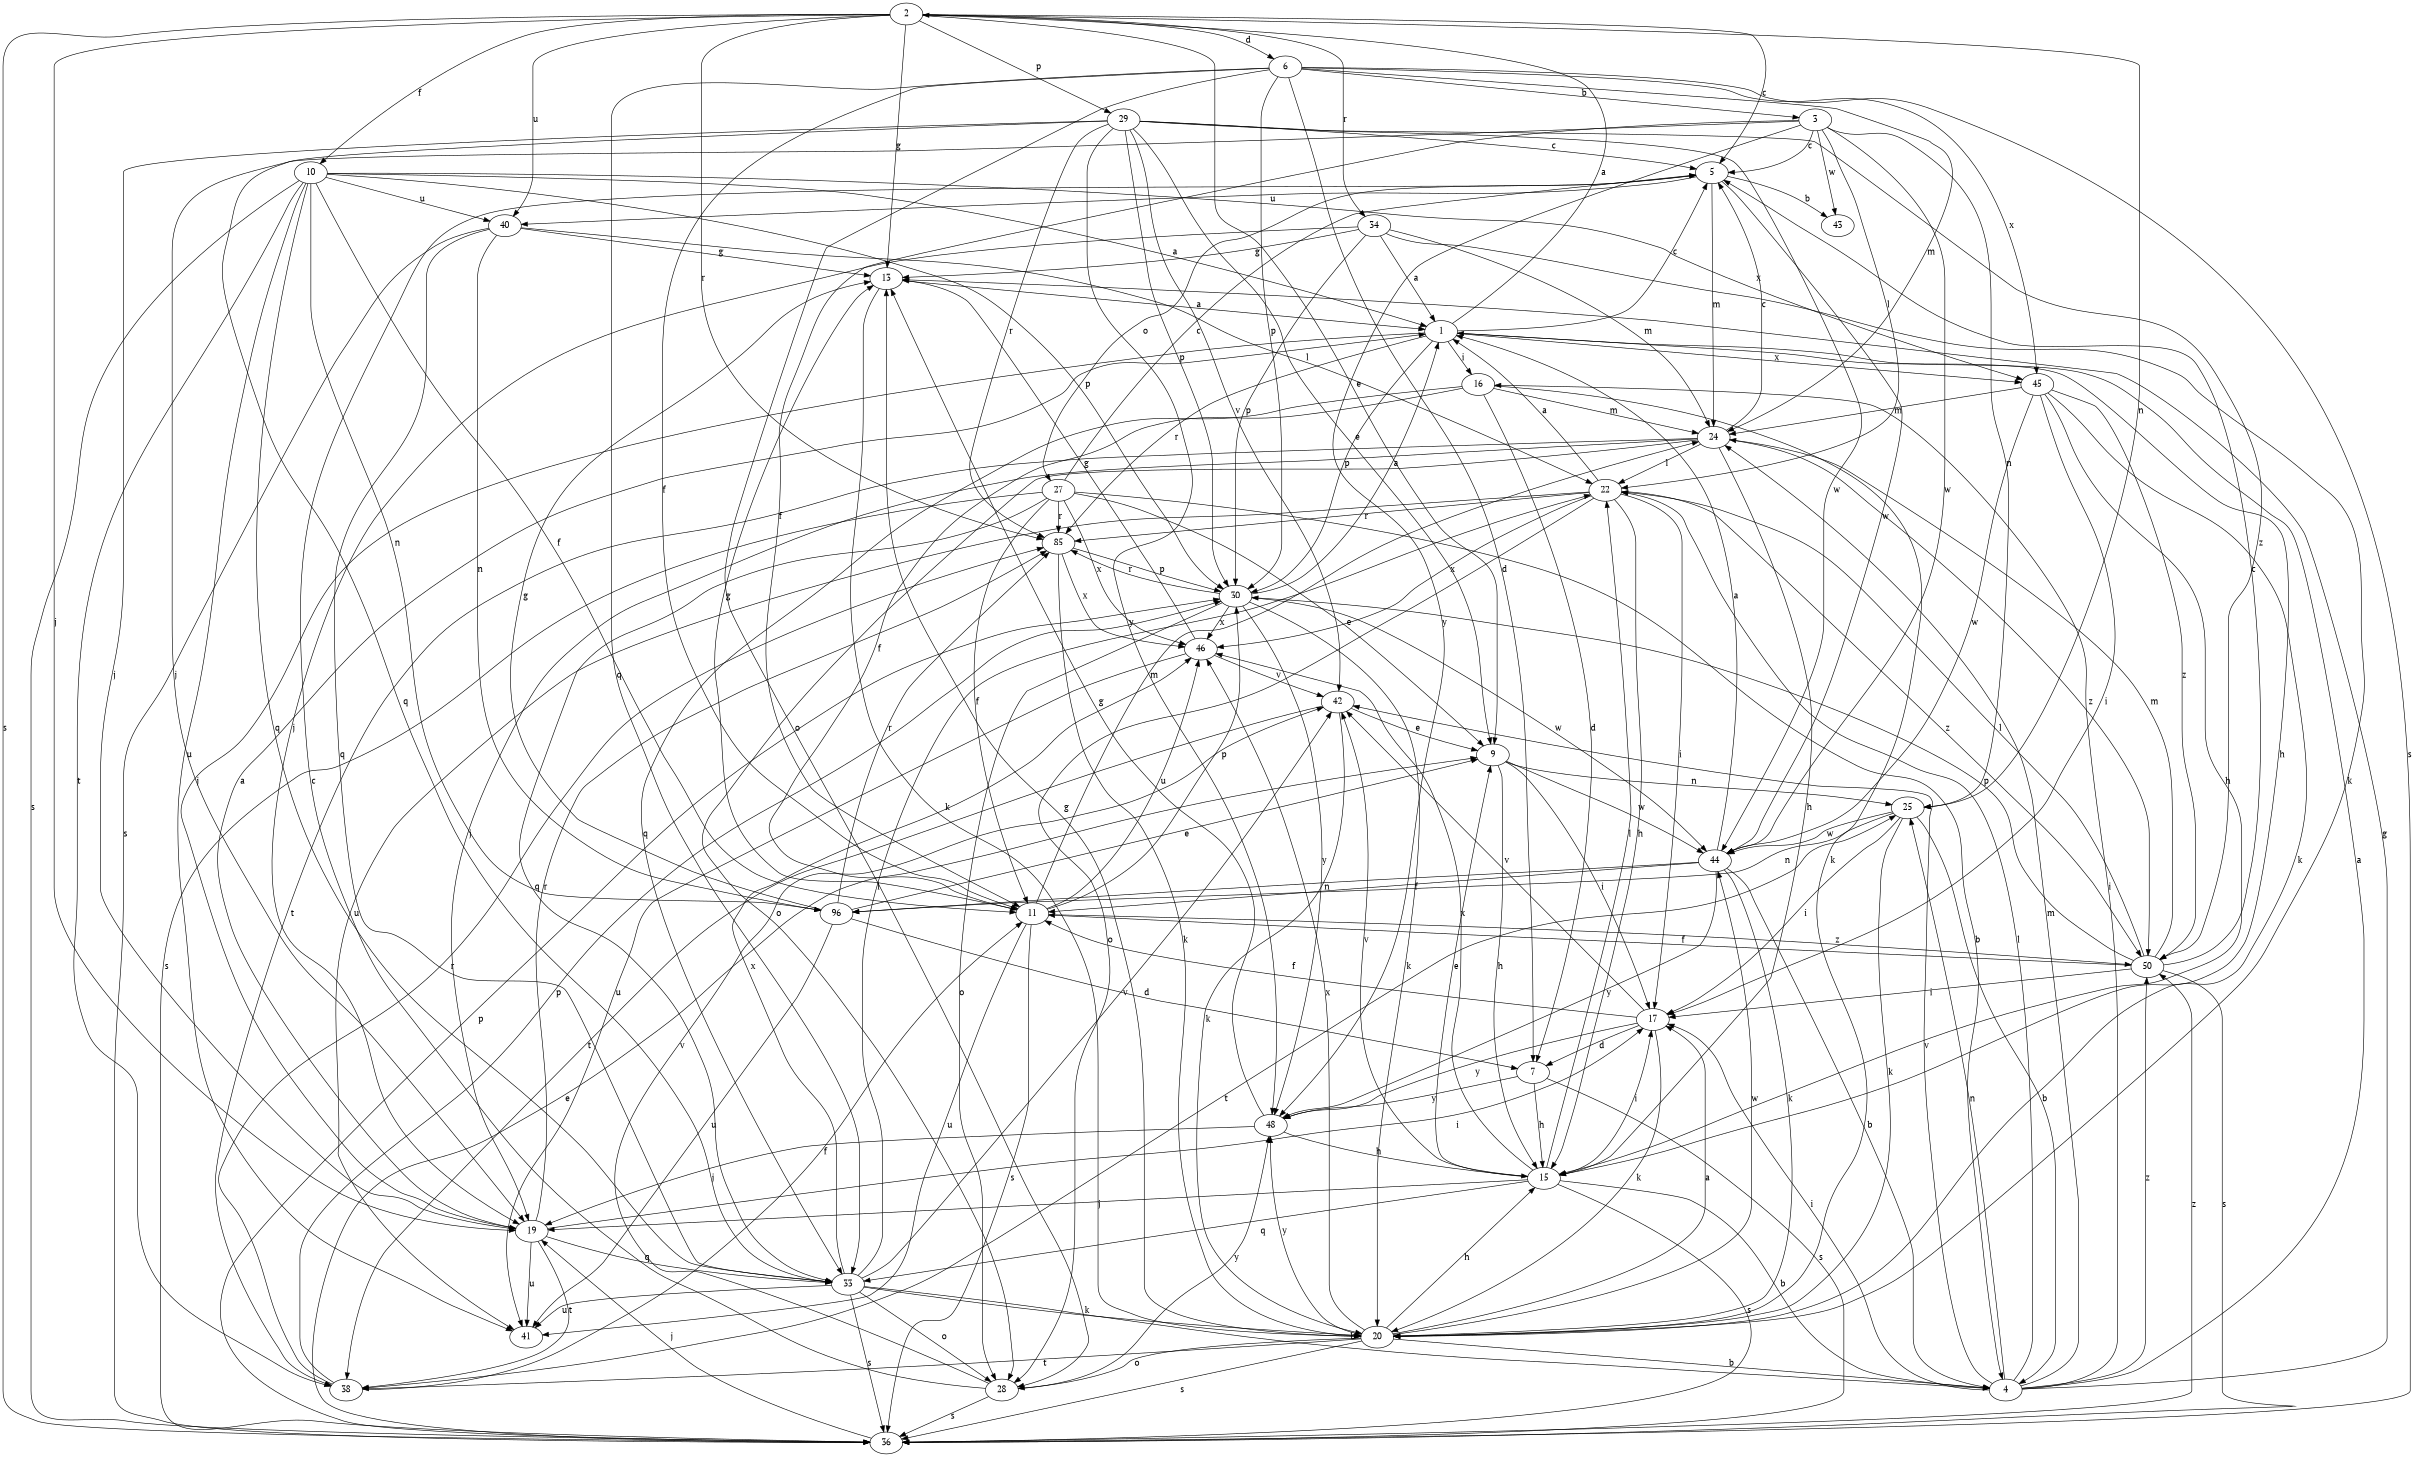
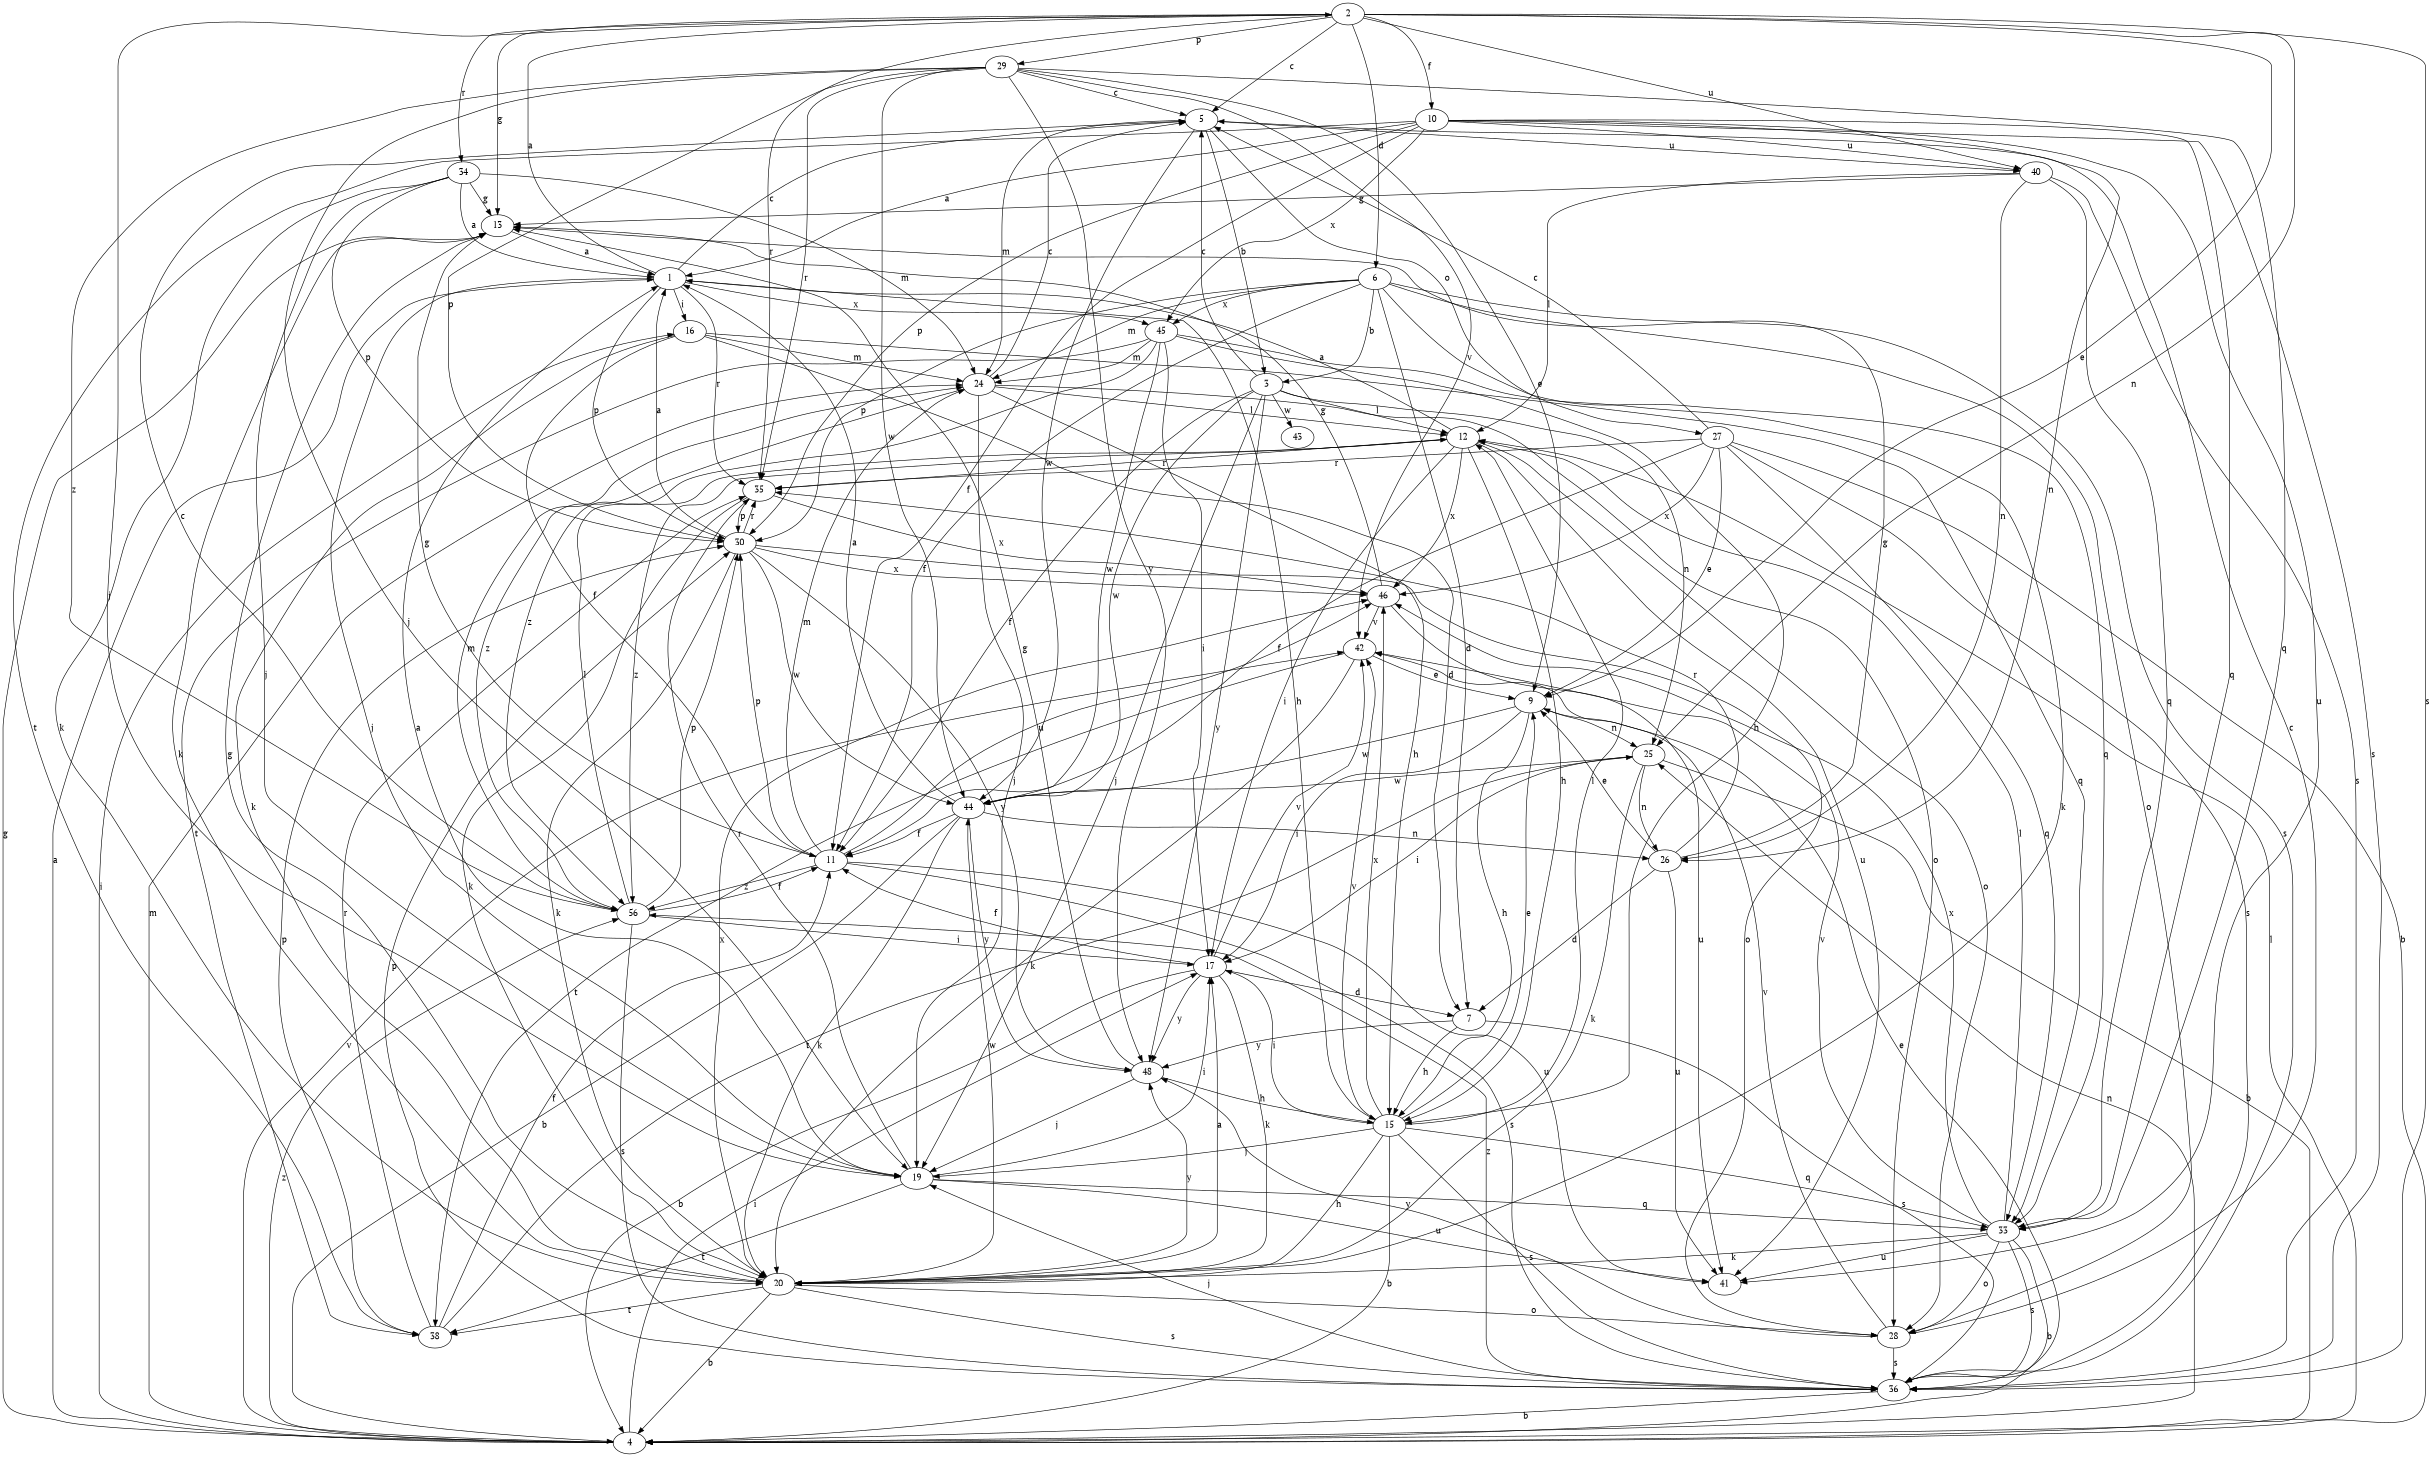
edge "5" -> "43": now "5" -> "3"
node "22": label "22" -> "12"
edge "24" -> "38": now "45" -> "38"
node "85": label "85" -> "35"
node "96": label "96" -> "26"
node "50": label "50" -> "56"
edge "17" -> "4": added, label "b"
edge "20" -> "15": reversed
edge "36" -> "4": added, label "b"
